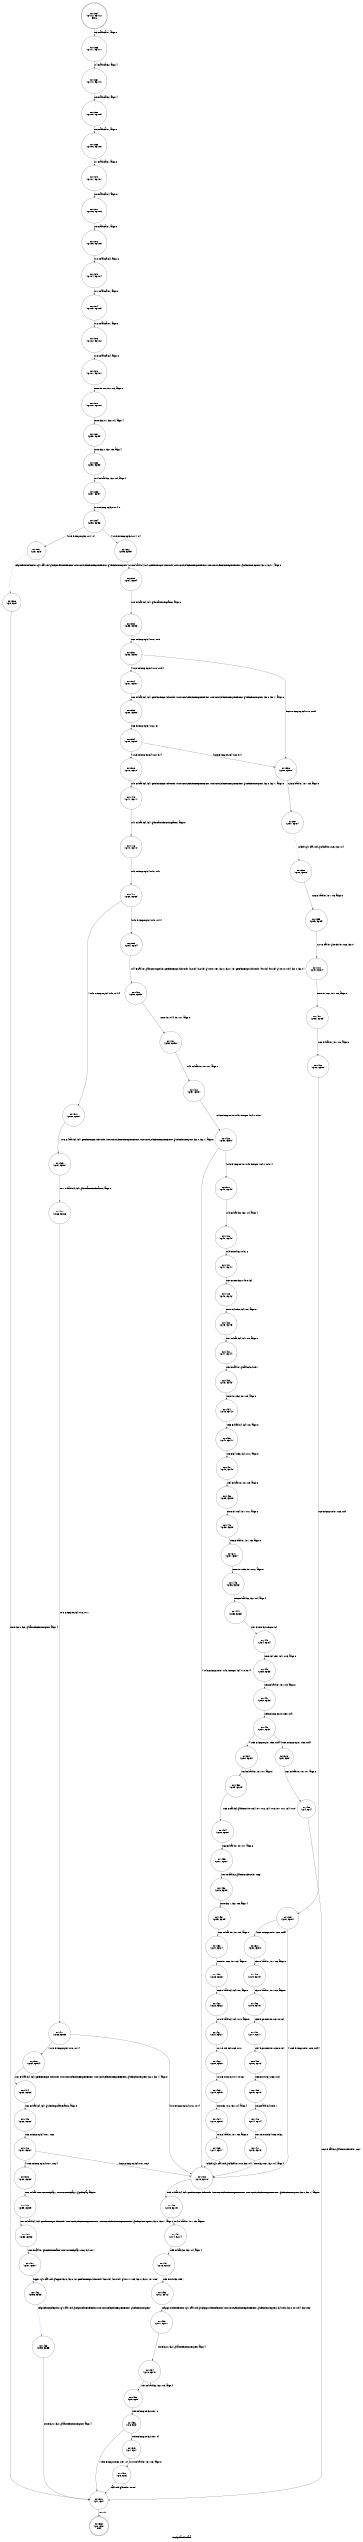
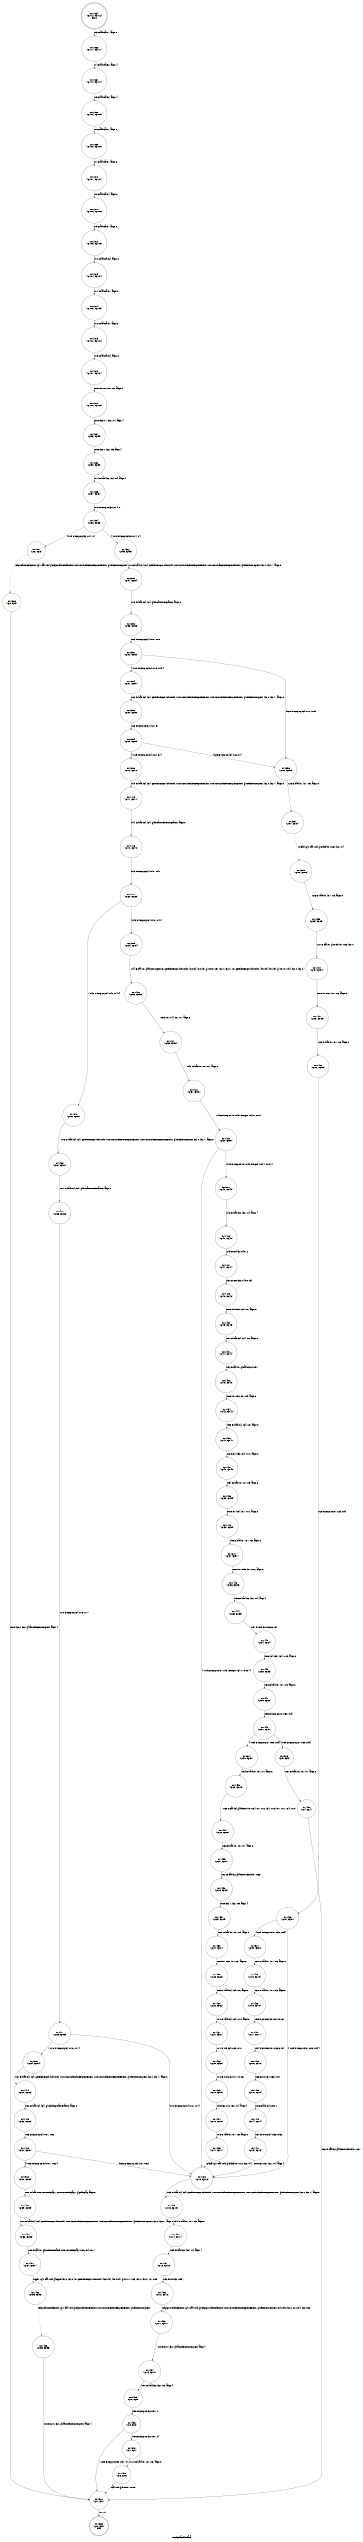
edge "N71384 (rp:96, ep:96)" -> "N71501 (rp:3, ep:3)": color black -> blue
